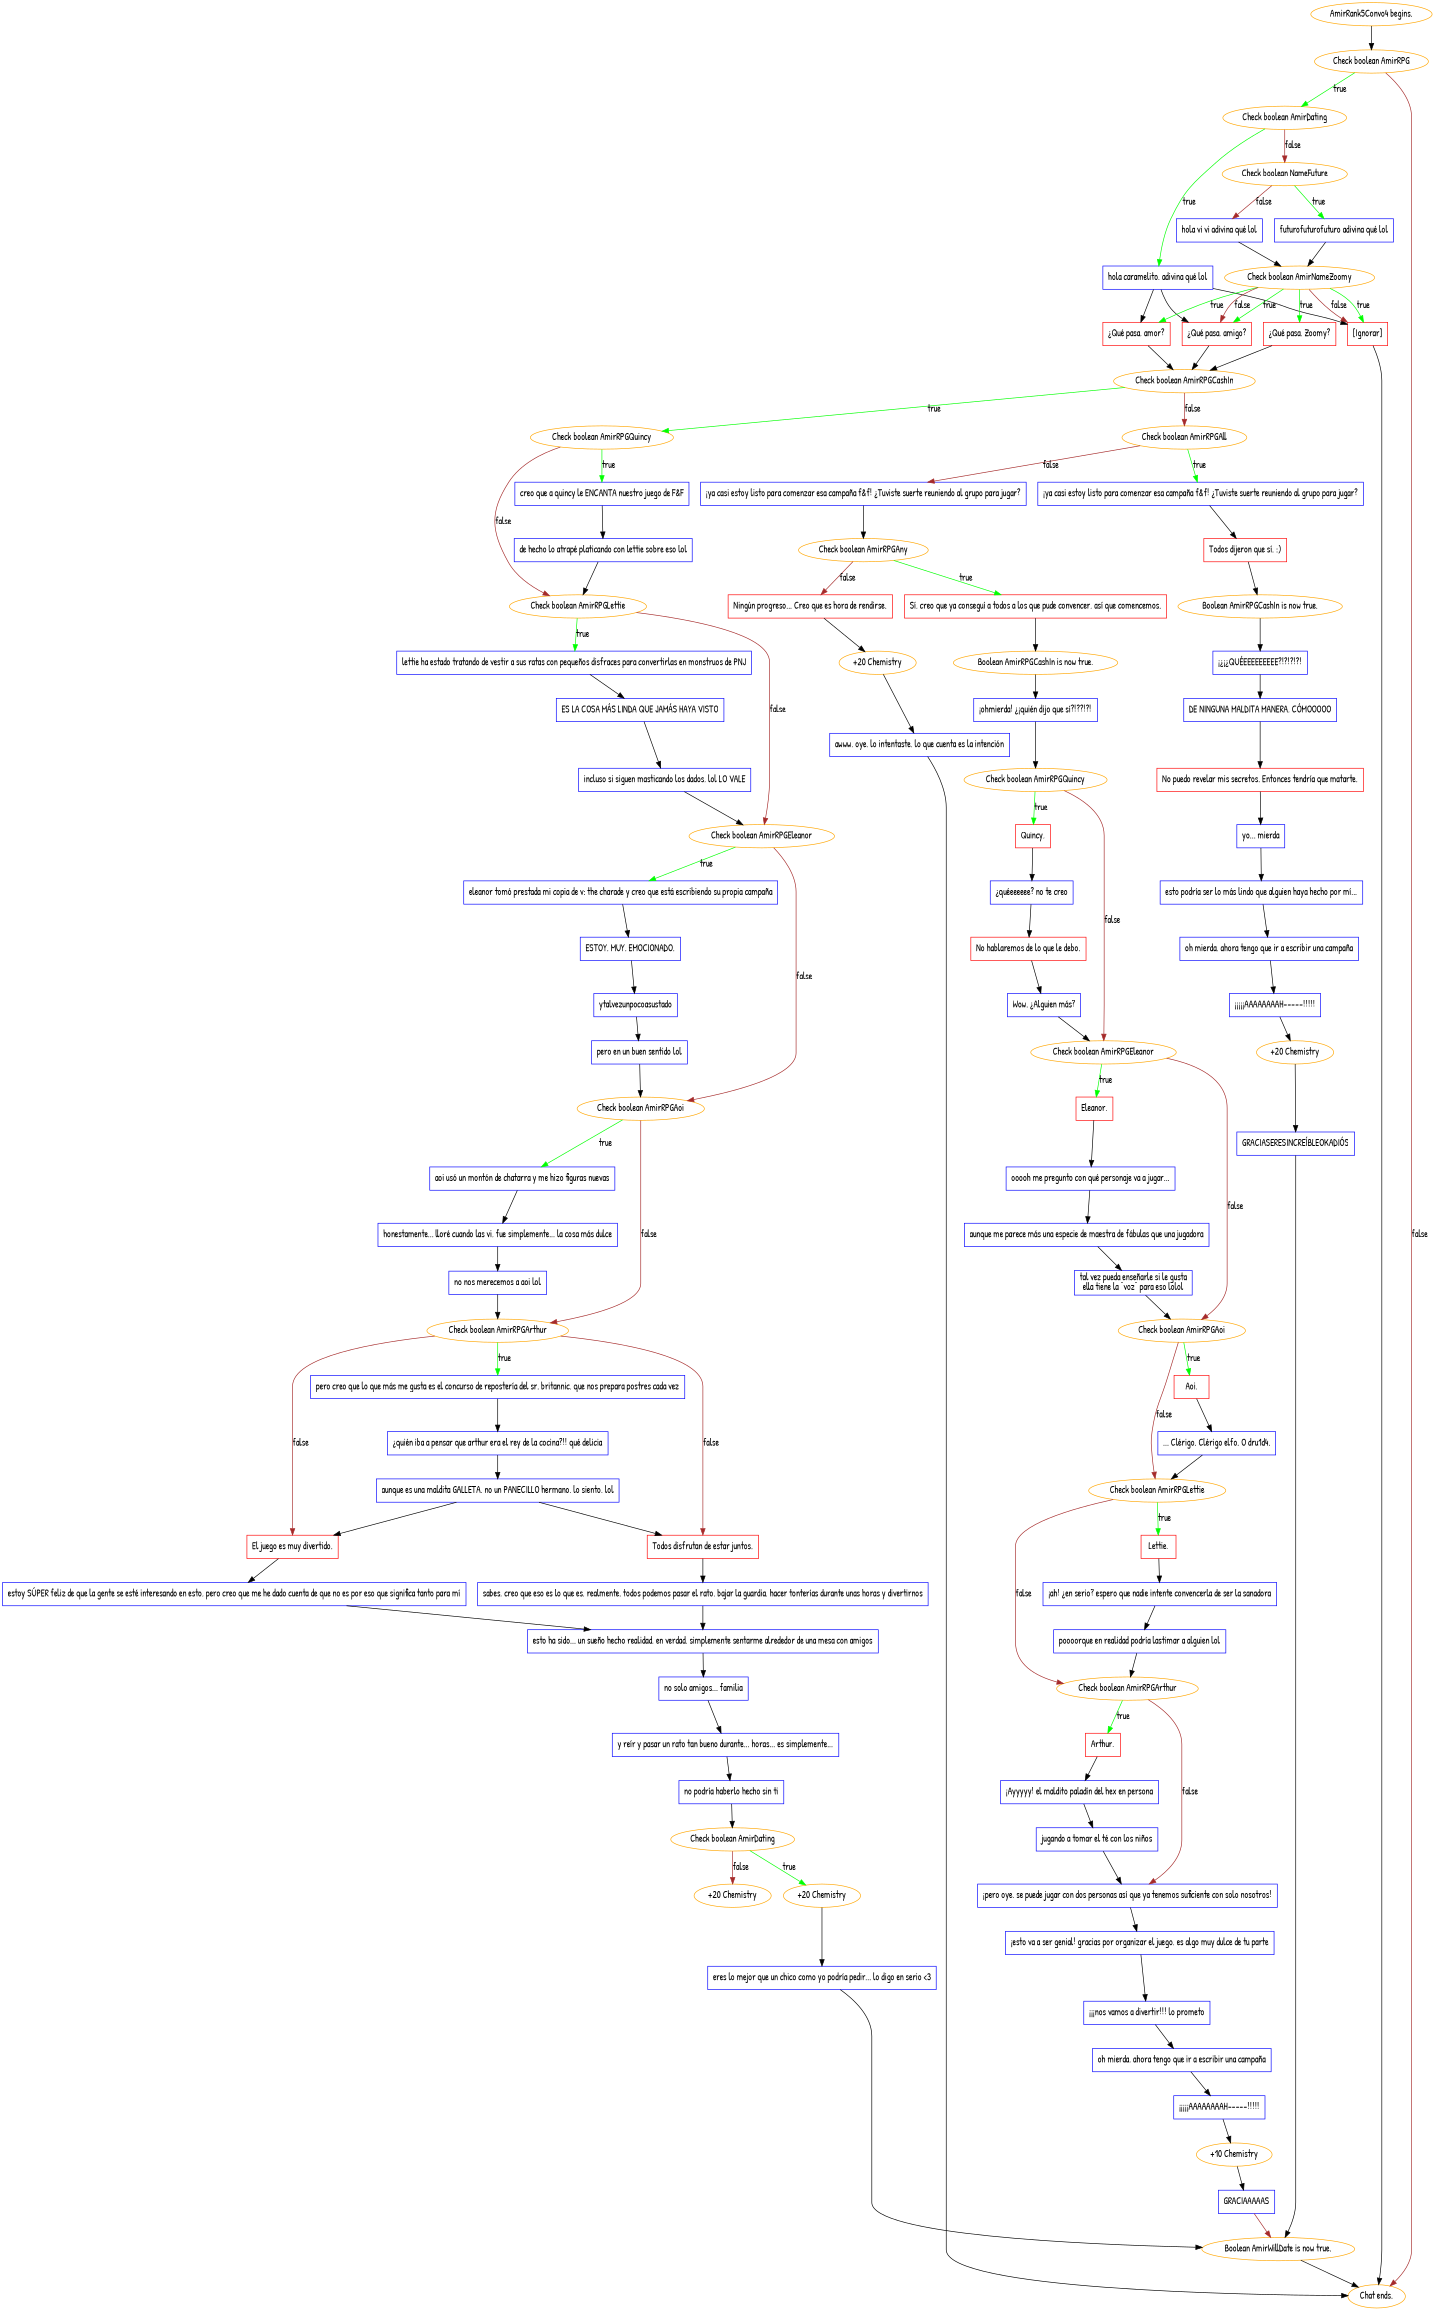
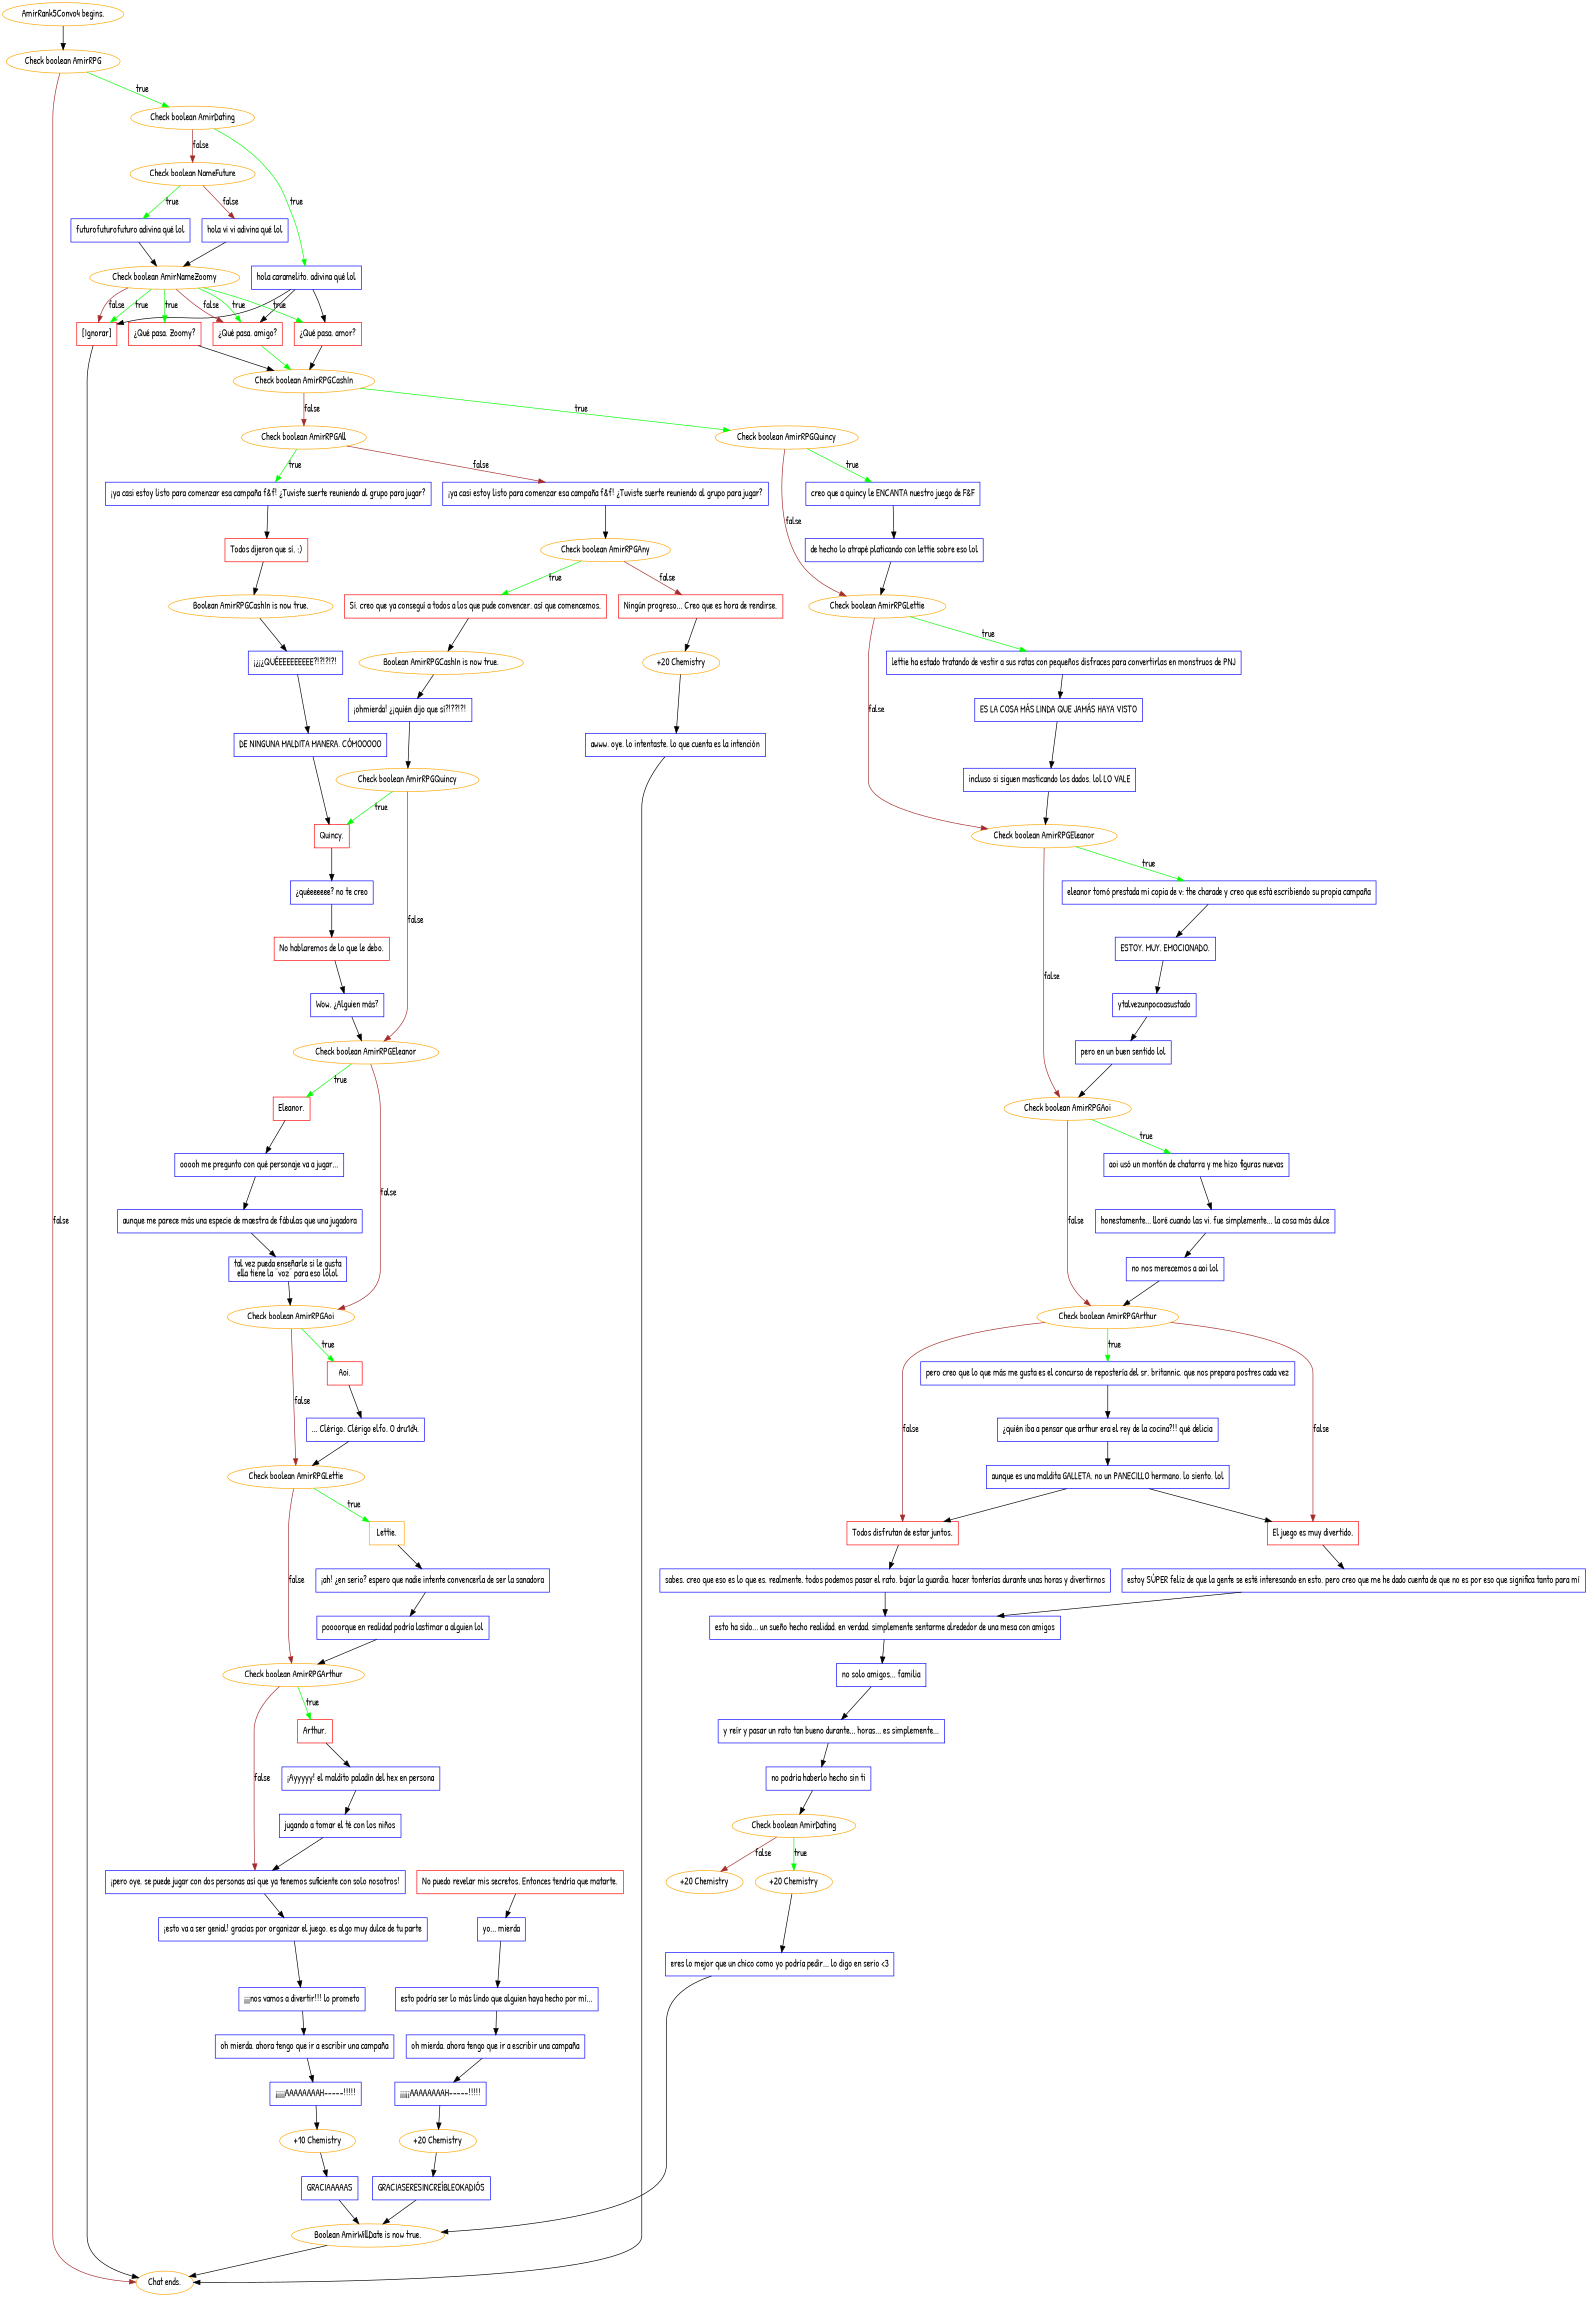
edge "¿Qué pasa, amigo?" -> "Check boolean AmirRPGCashIn": color black -> green
edge "DE NINGUNA MALDITA MANERA, CÓMOOOOO" -> "No puedo revelar mis secretos. Entonces tendría que matarte.": now "DE NINGUNA MALDITA MANERA, CÓMOOOOO" -> "Quincy,"
node "Lettie,": color red -> orange
edge "GRACIAAAAAS" -> "Boolean AmirWillDate is now true.": color brown -> black
